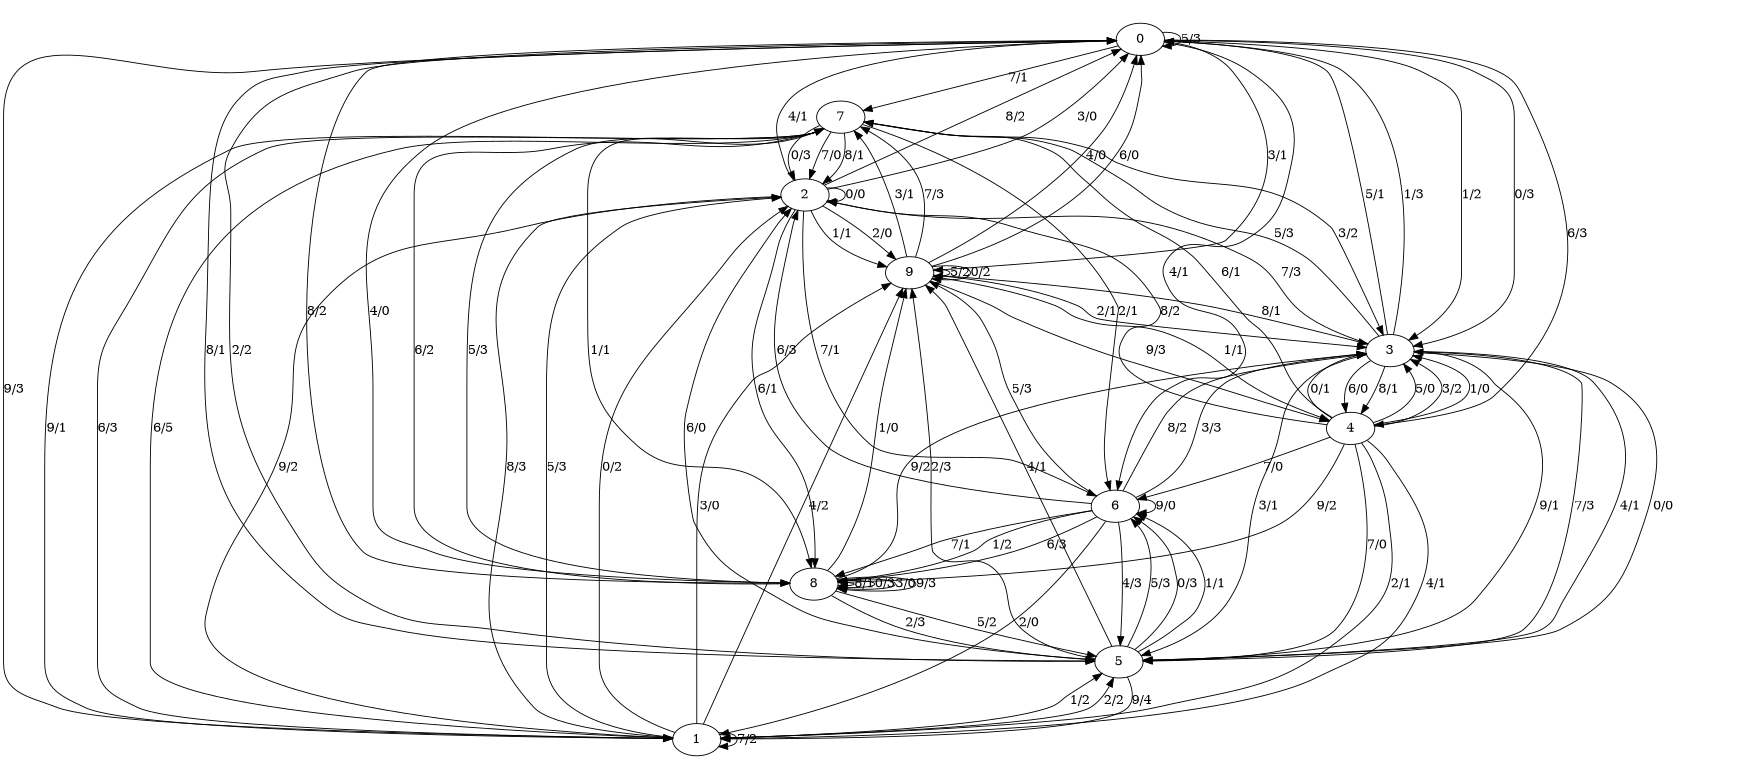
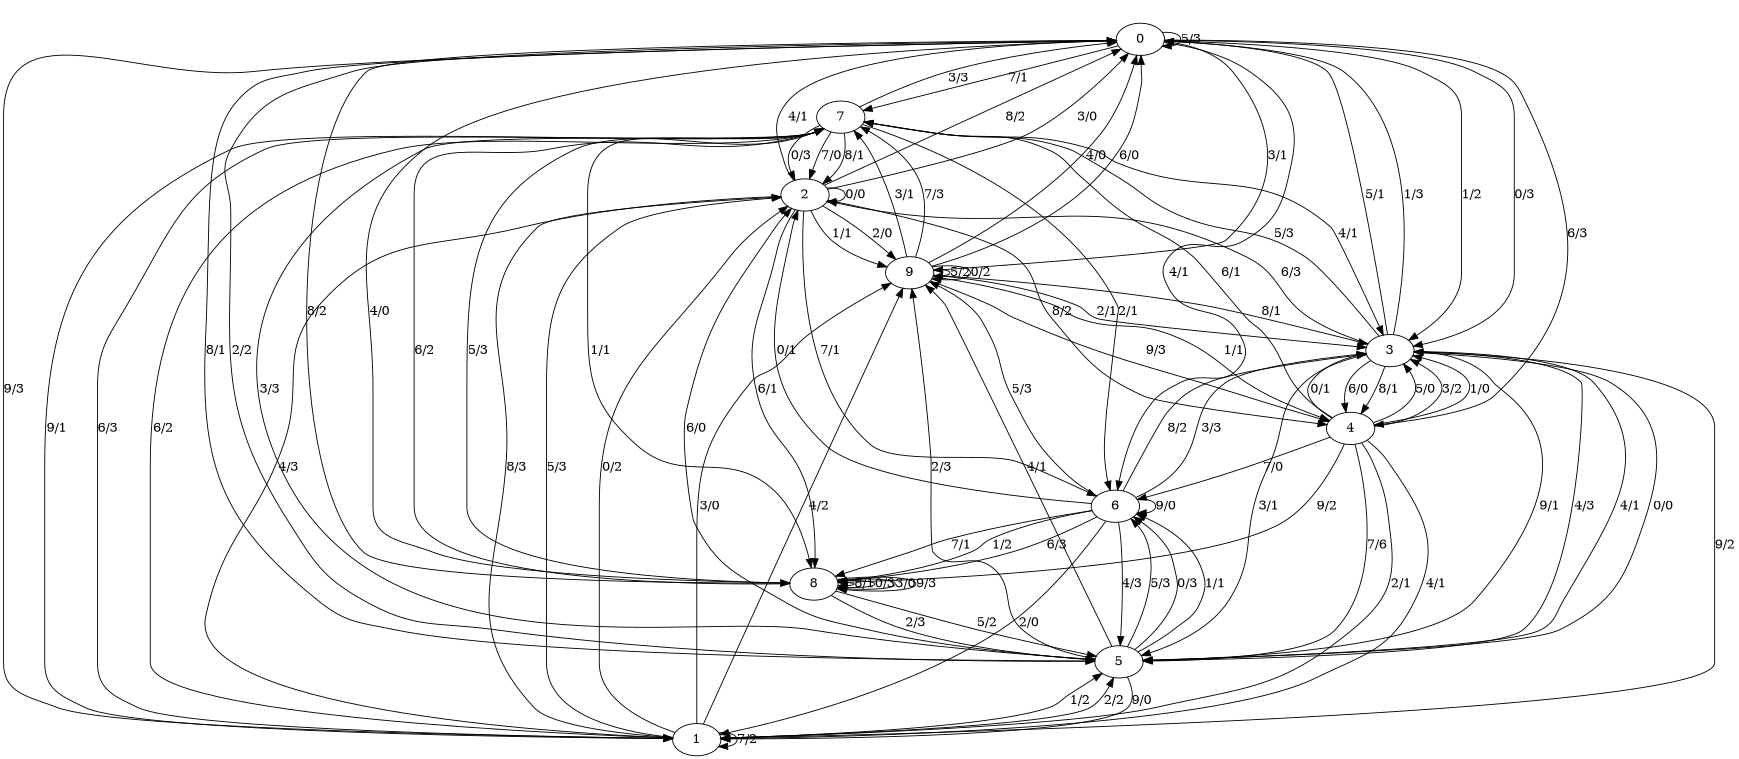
edge "7" -> "0": added, label "3/3"
edge "7" -> "3": label "3/2" -> "4/1"
edge "3" -> "2": label "7/3" -> "6/3"
edge "4" -> "2": reversed
edge "6" -> "2": label "6/3" -> "0/1"
edge "8" -> "3": now "1" -> "3"
edge "1" -> "7": label "6/5" -> "6/2"
edge "8" -> "9": removed, label "1/0"
edge "2" -> "1": label "9/2" -> "4/3"
edge "5" -> "7": added, label "3/3"
edge "5" -> "3": label "7/3" -> "4/3"
edge "4" -> "5": label "7/0" -> "7/6"
edge "5" -> "1": label "9/4" -> "9/0"
